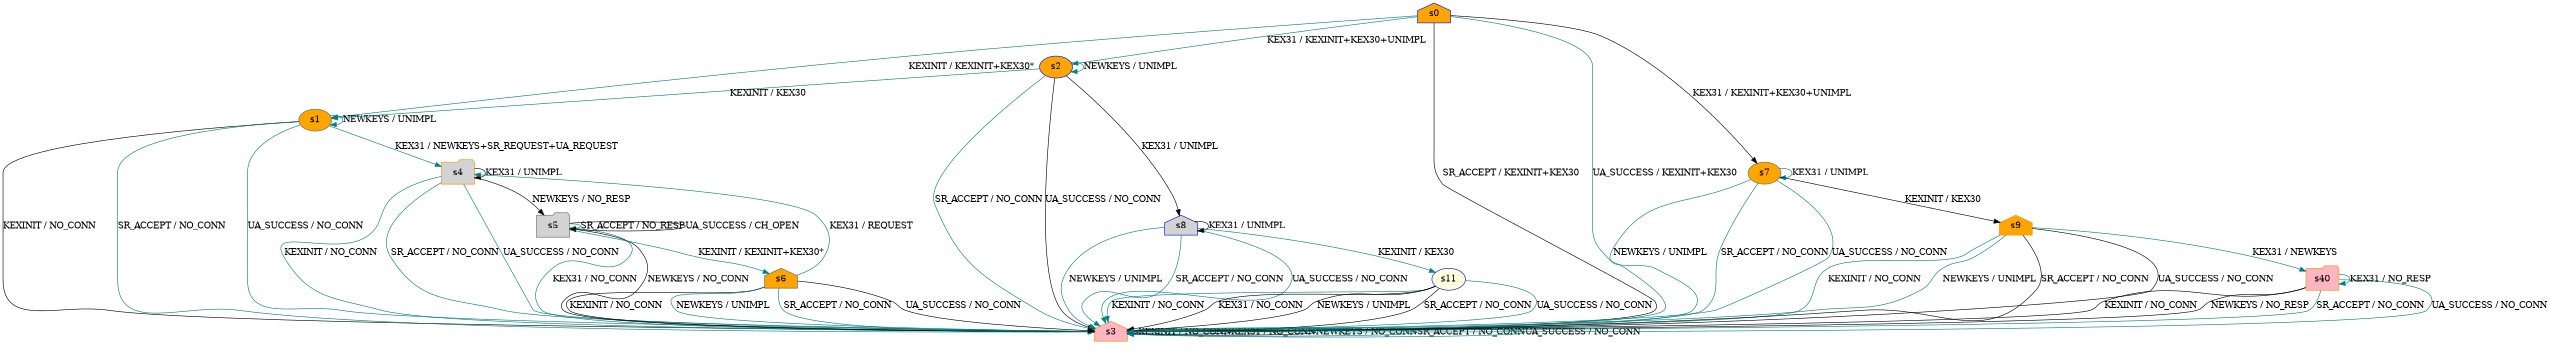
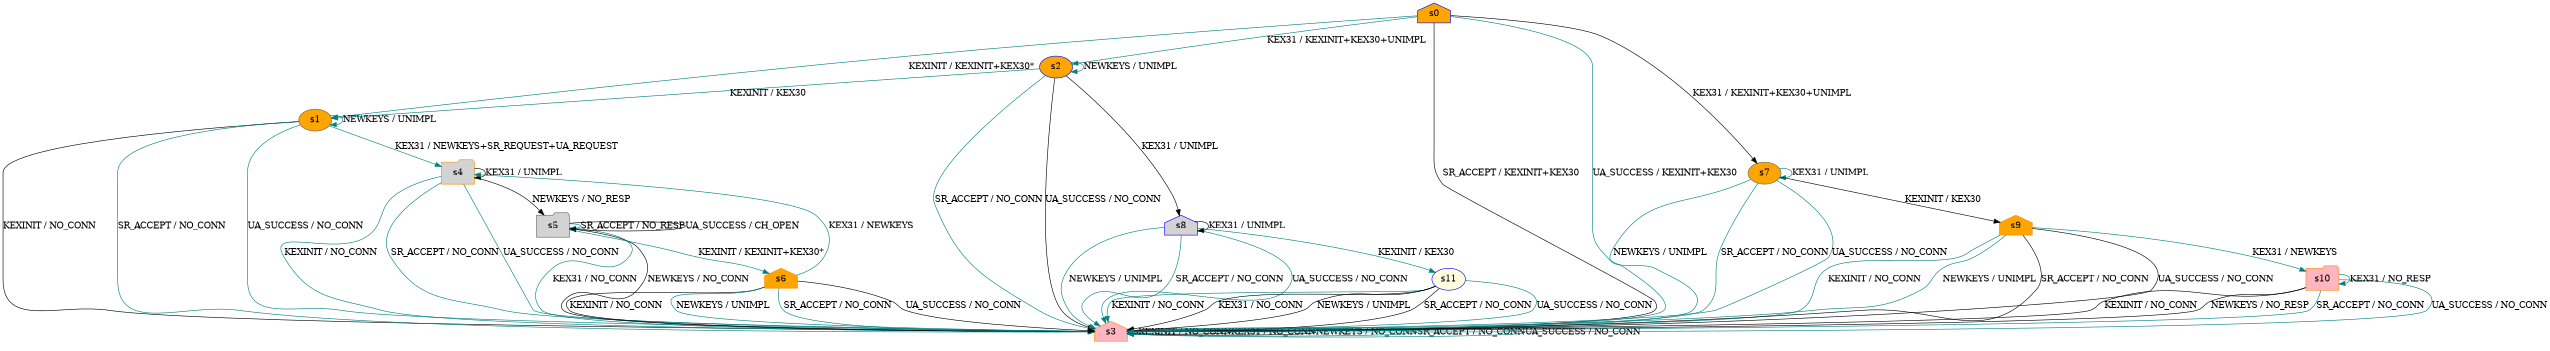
edge "s6" -> "s4": label "KEX31 / REQUEST" -> "KEX31 / NEWKEYS"
node "s6": color gray40 -> darkorange
node "s40": label "s40" -> "s10"
